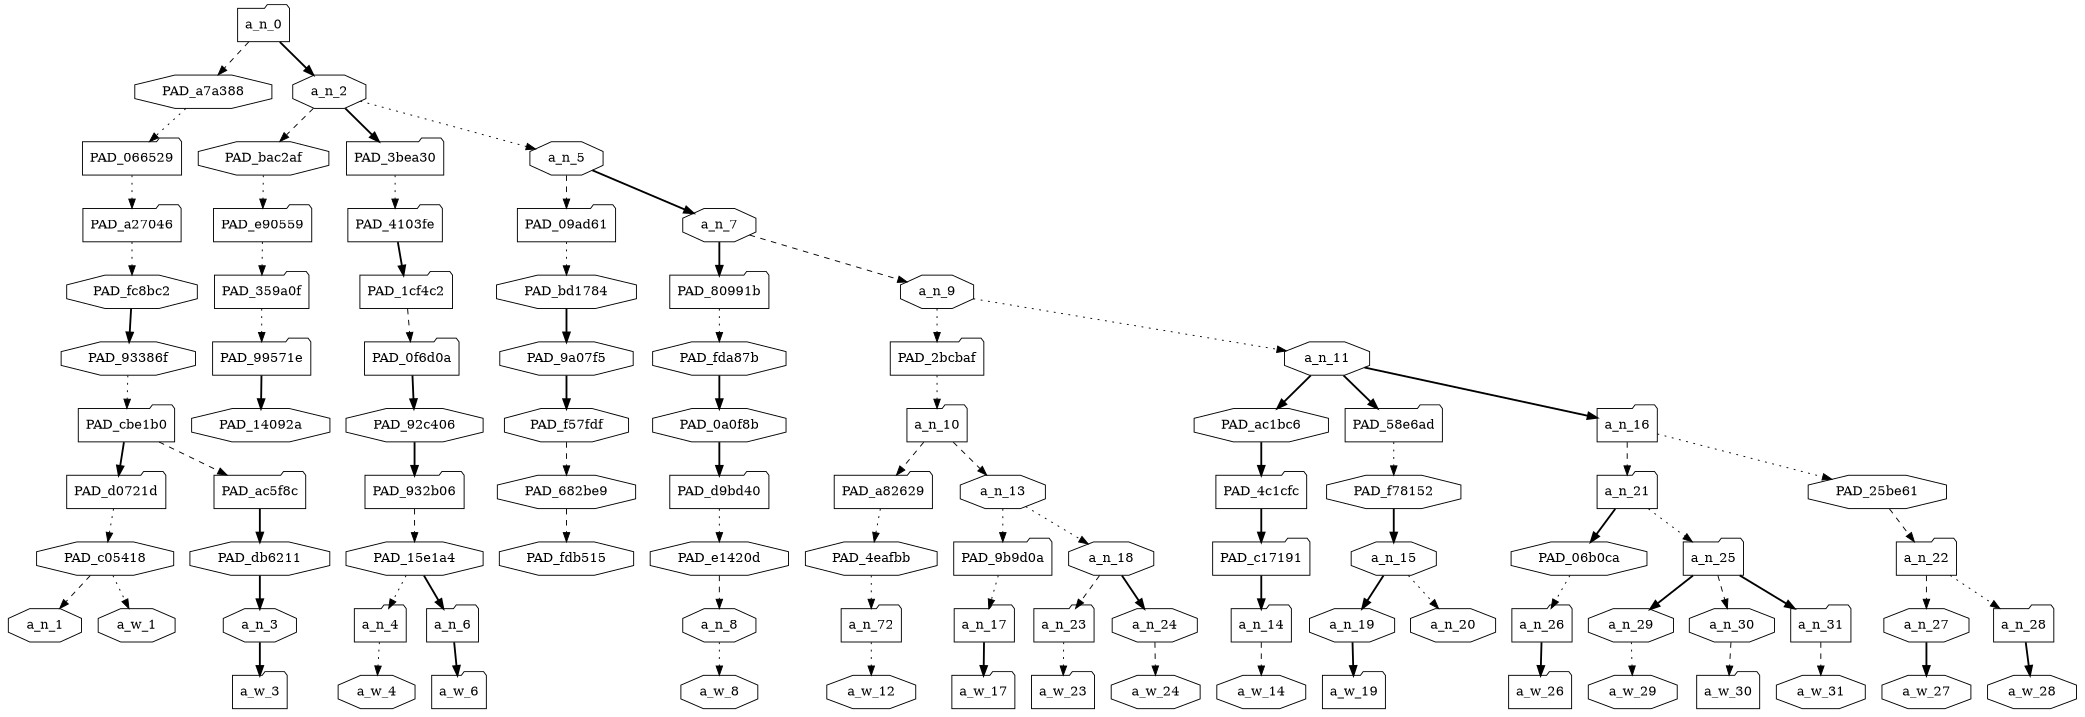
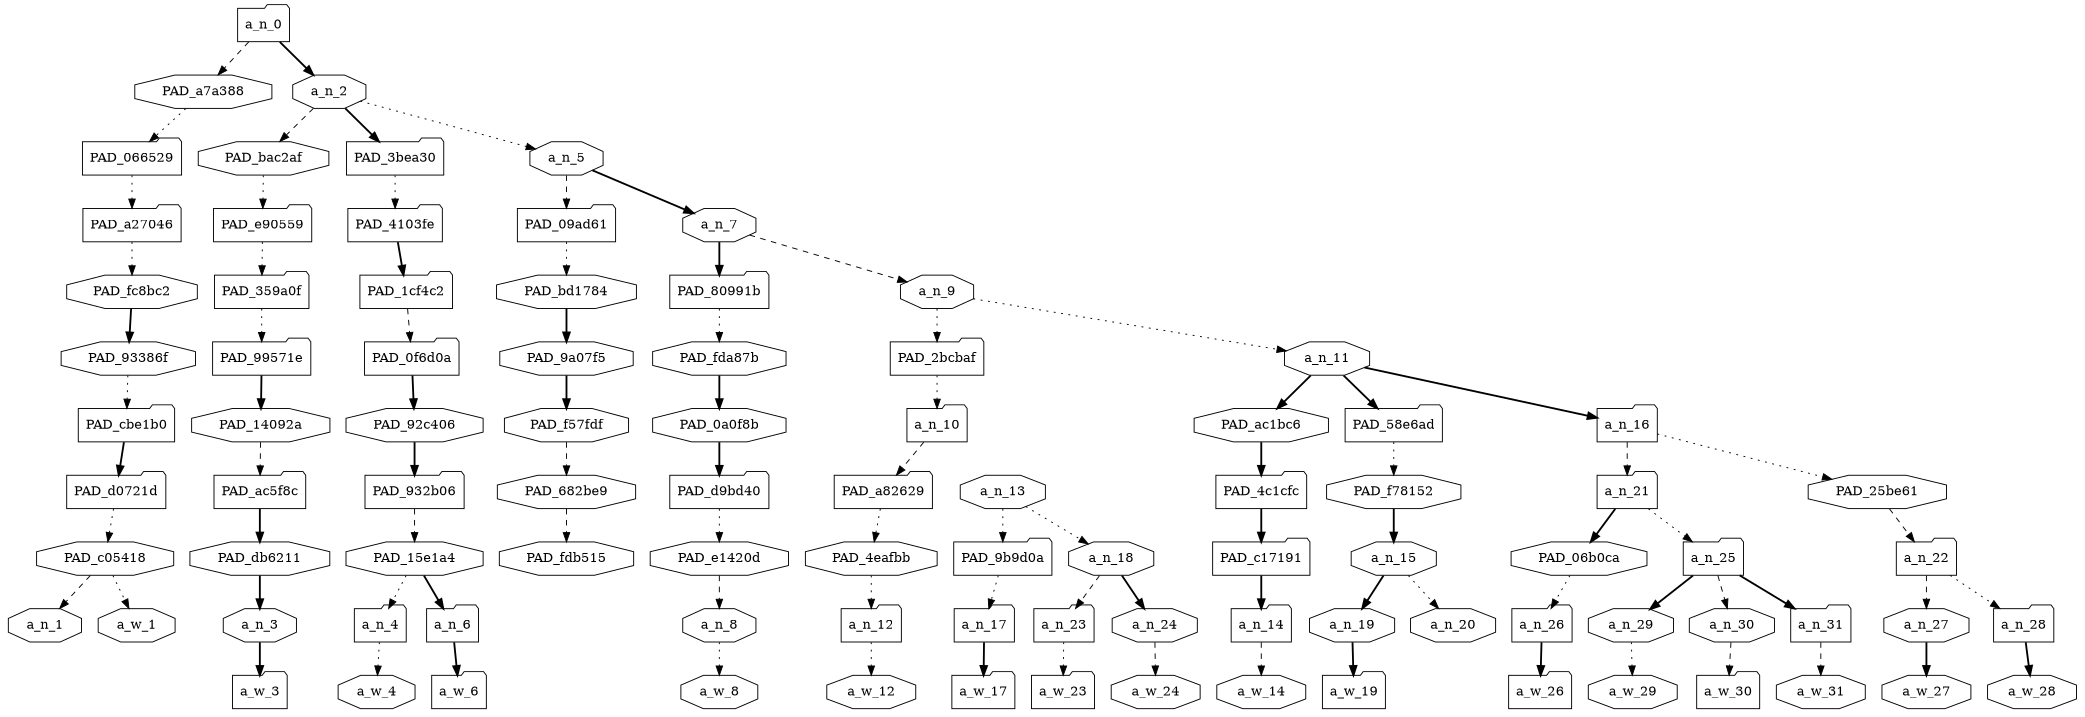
edge "a_n_10" -> "a_n_13": removed
edge "PAD_cbe1b0" -> "PAD_ac5f8c": now "PAD_14092a" -> "PAD_ac5f8c"
node "a_n_72": label "a_n_72" -> "a_n_12"
